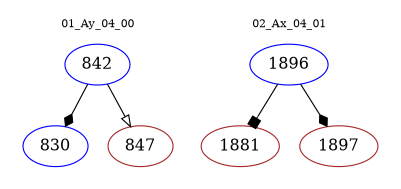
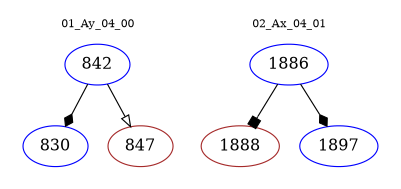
node "1896": label "1896" -> "1886"
node "1881": label "1881" -> "1888"
node "1897": color brown -> blue
